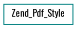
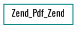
node "Zend_Pdf_Style": label "Zend_Pdf_Style" -> "Zend_Pdf_Zend"
